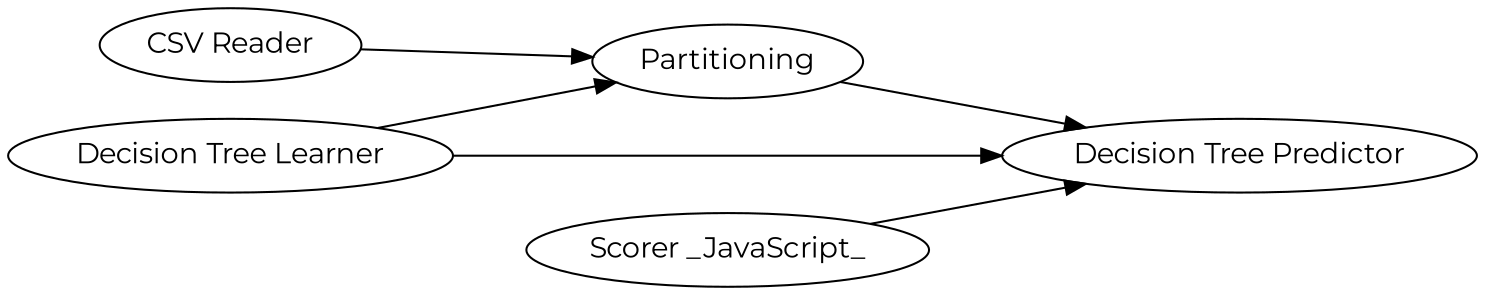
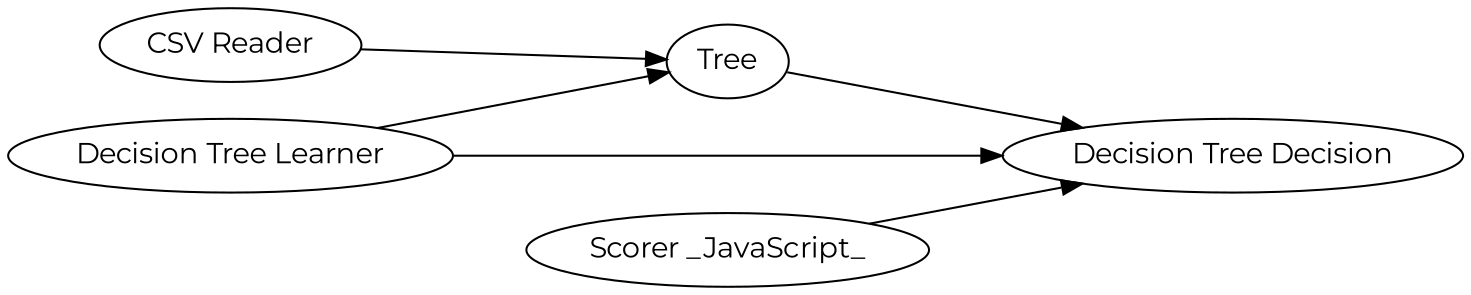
node "Partitioning": label "Partitioning" -> "Tree"
node "Decision Tree Predictor": label "Decision Tree Predictor" -> "Decision Tree Decision"
